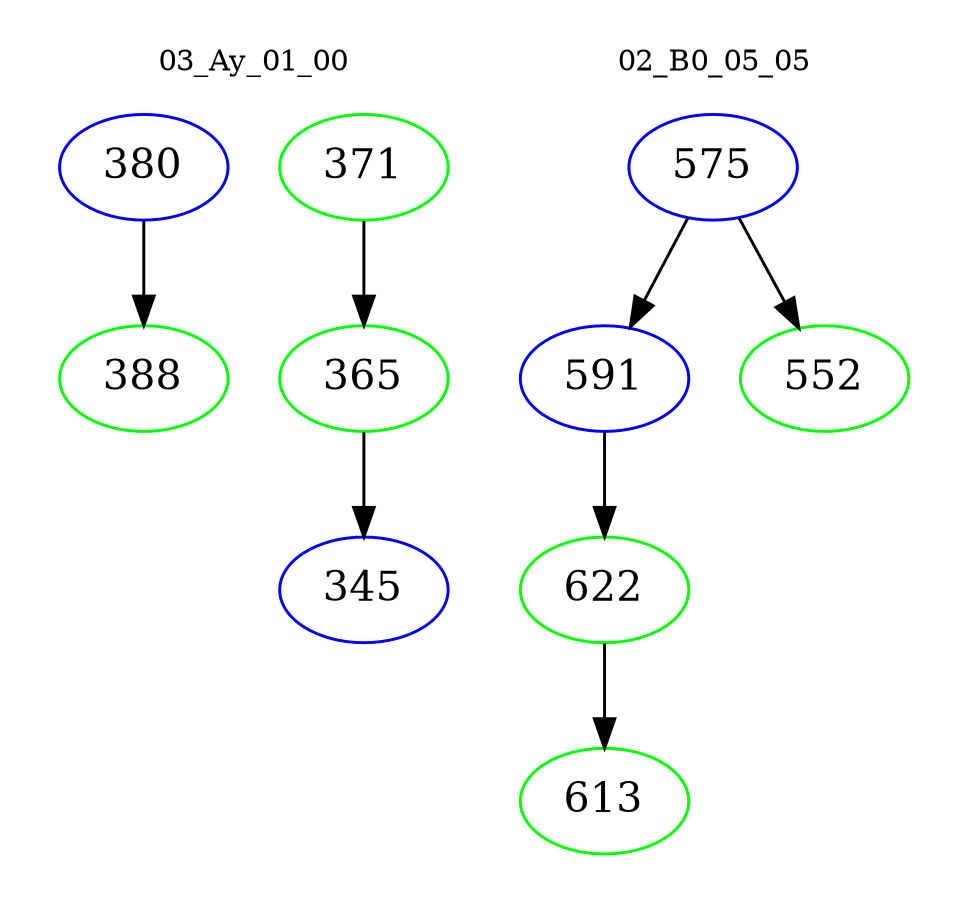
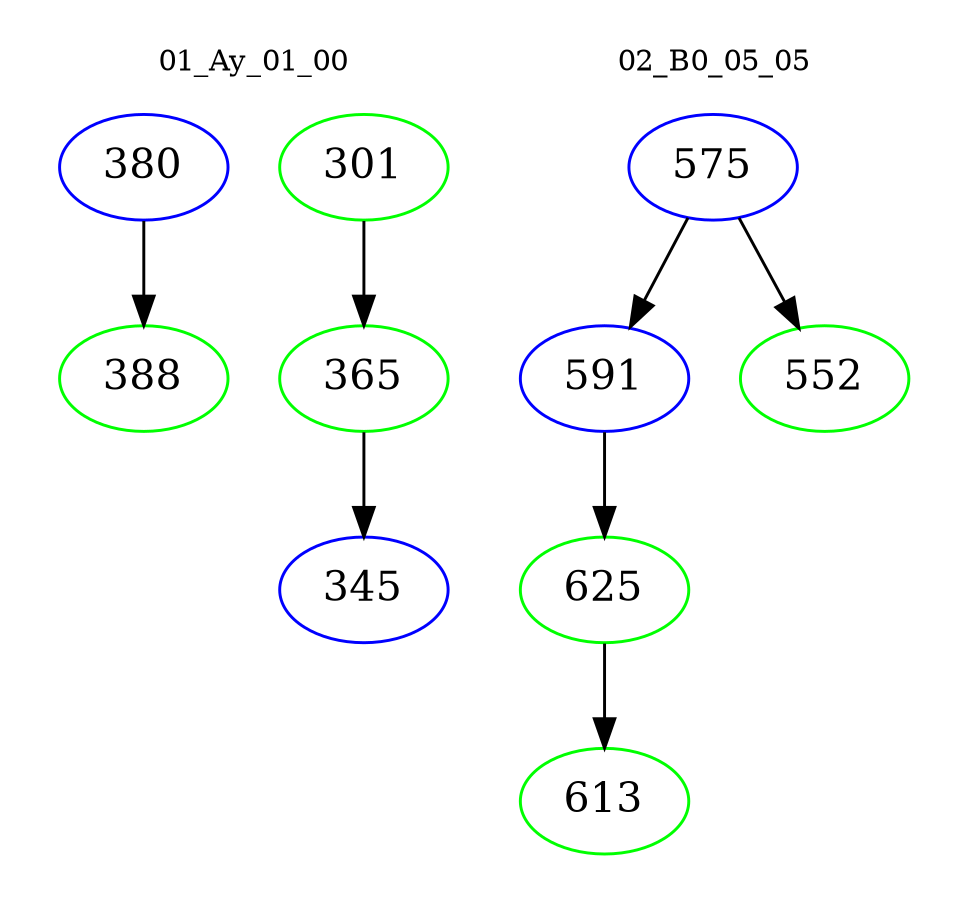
cluster "03_Ay_01_00": label "03_Ay_01_00" -> "01_Ay_01_00"
node "371": label "371" -> "301"
node "622": label "622" -> "625"
